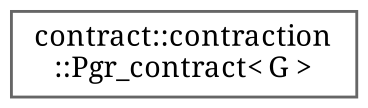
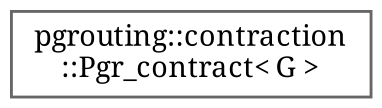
node "contract::contraction ::Pgr_contract< G >": label "contract::contraction ::Pgr_contract< G >" -> "pgrouting::contraction ::Pgr_contract< G >"
